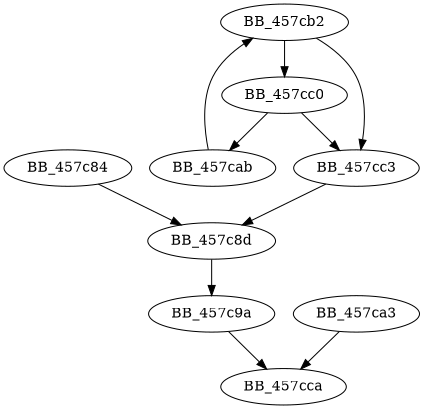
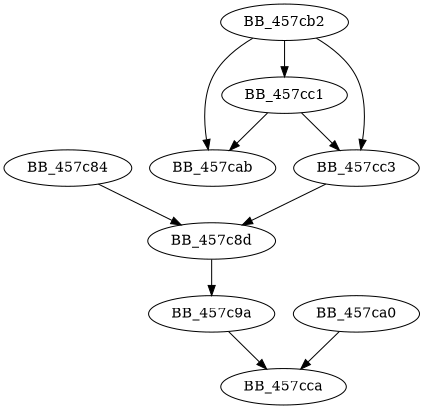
edge "BB_457cab" -> "BB_457cb2": reversed
node "BB_457cc0": label "BB_457cc0" -> "BB_457cc1"
node "BB_457ca3": label "BB_457ca3" -> "BB_457ca0"
